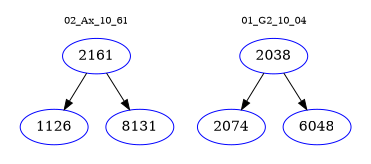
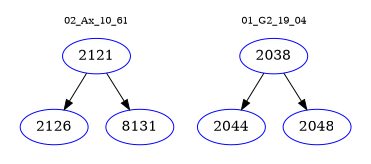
cluster "01_G2_10_04": label "01_G2_10_04" -> "01_G2_19_04"
node "2161": label "2161" -> "2121"
node "1126": label "1126" -> "2126"
node "2074": label "2074" -> "2044"
node "6048": label "6048" -> "2048"
